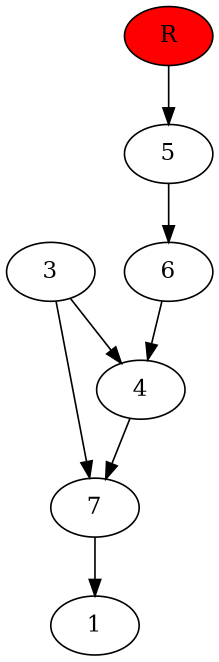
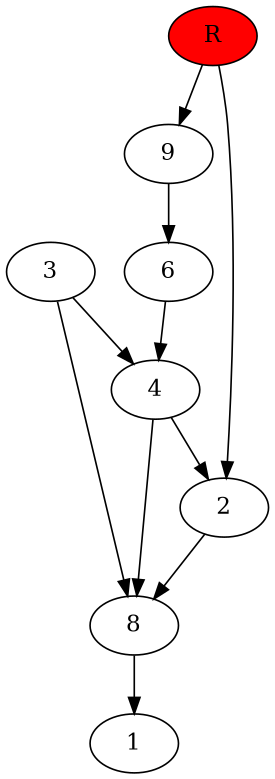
node "5": label "5" -> "9"
node "7": label "7" -> "8"
node "2": added
